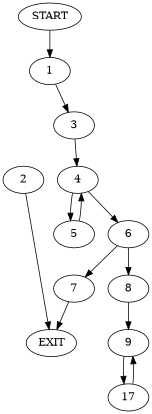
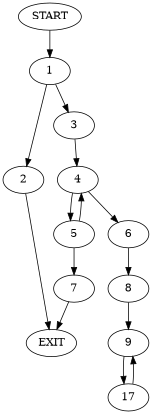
edge "1" -> "2": added
edge "6" -> "7": now "5" -> "7"
